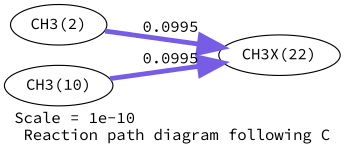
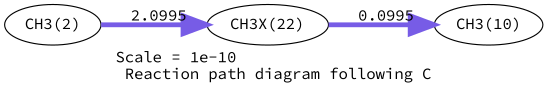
edge "CH3(2)" -> "CH3X(22)": label " 0.0995" -> " 2.0995"
edge "CH3(10)" -> "CH3X(22)": reversed
